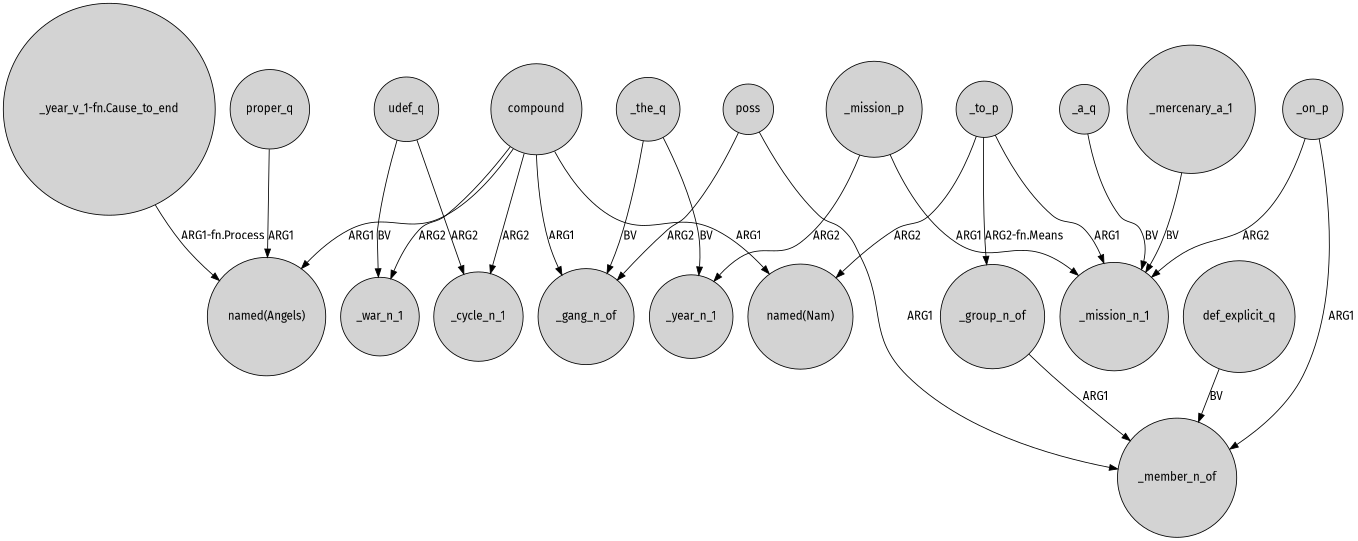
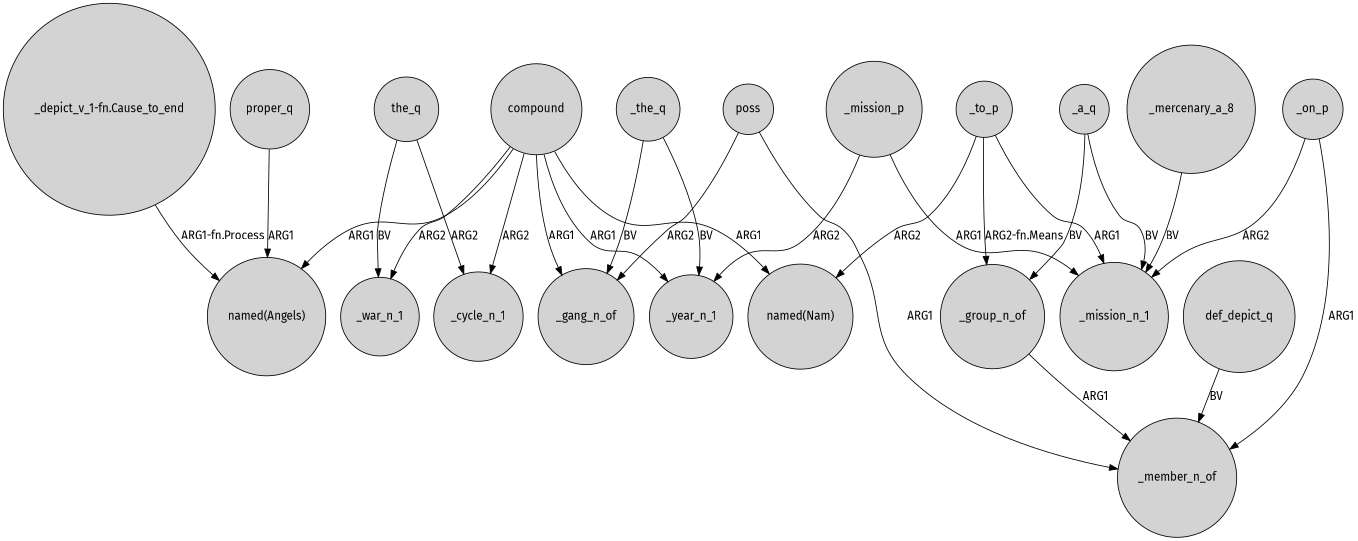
node "_year_v_1-fn.Cause_to_end": label "_year_v_1-fn.Cause_to_end" -> "_depict_v_1-fn.Cause_to_end"
node "udef_q": label "udef_q" -> "the_q"
node "_mercenary_a_1": label "_mercenary_a_1" -> "_mercenary_a_8"
edge "_a_q" -> "_group_n_of": added, label "BV"
edge "compound" -> "_year_n_1": added, label "ARG1"
node "def_explicit_q": label "def_explicit_q" -> "def_depict_q"
